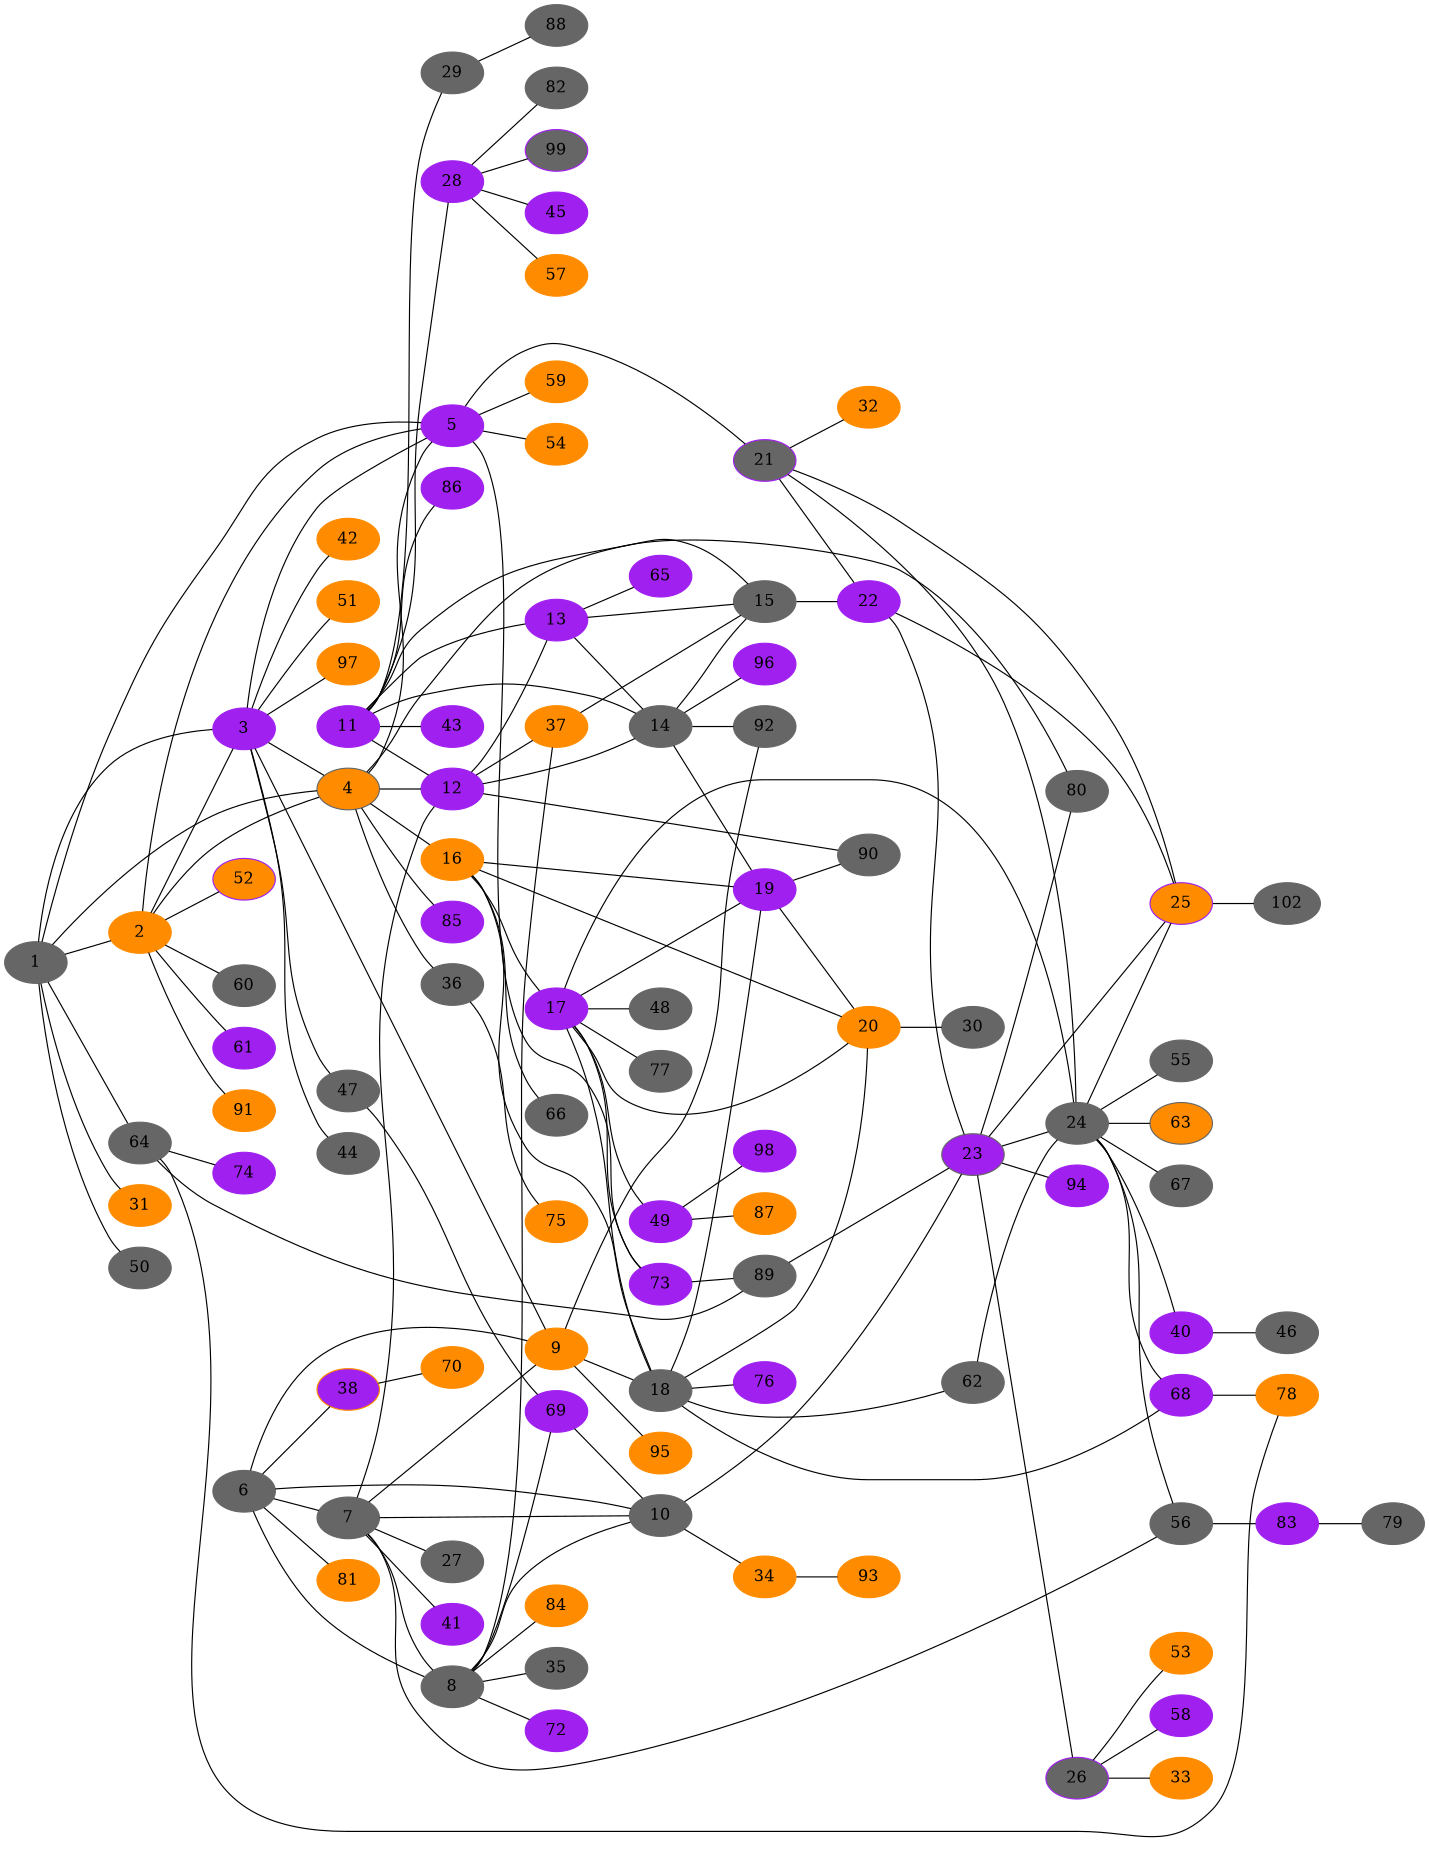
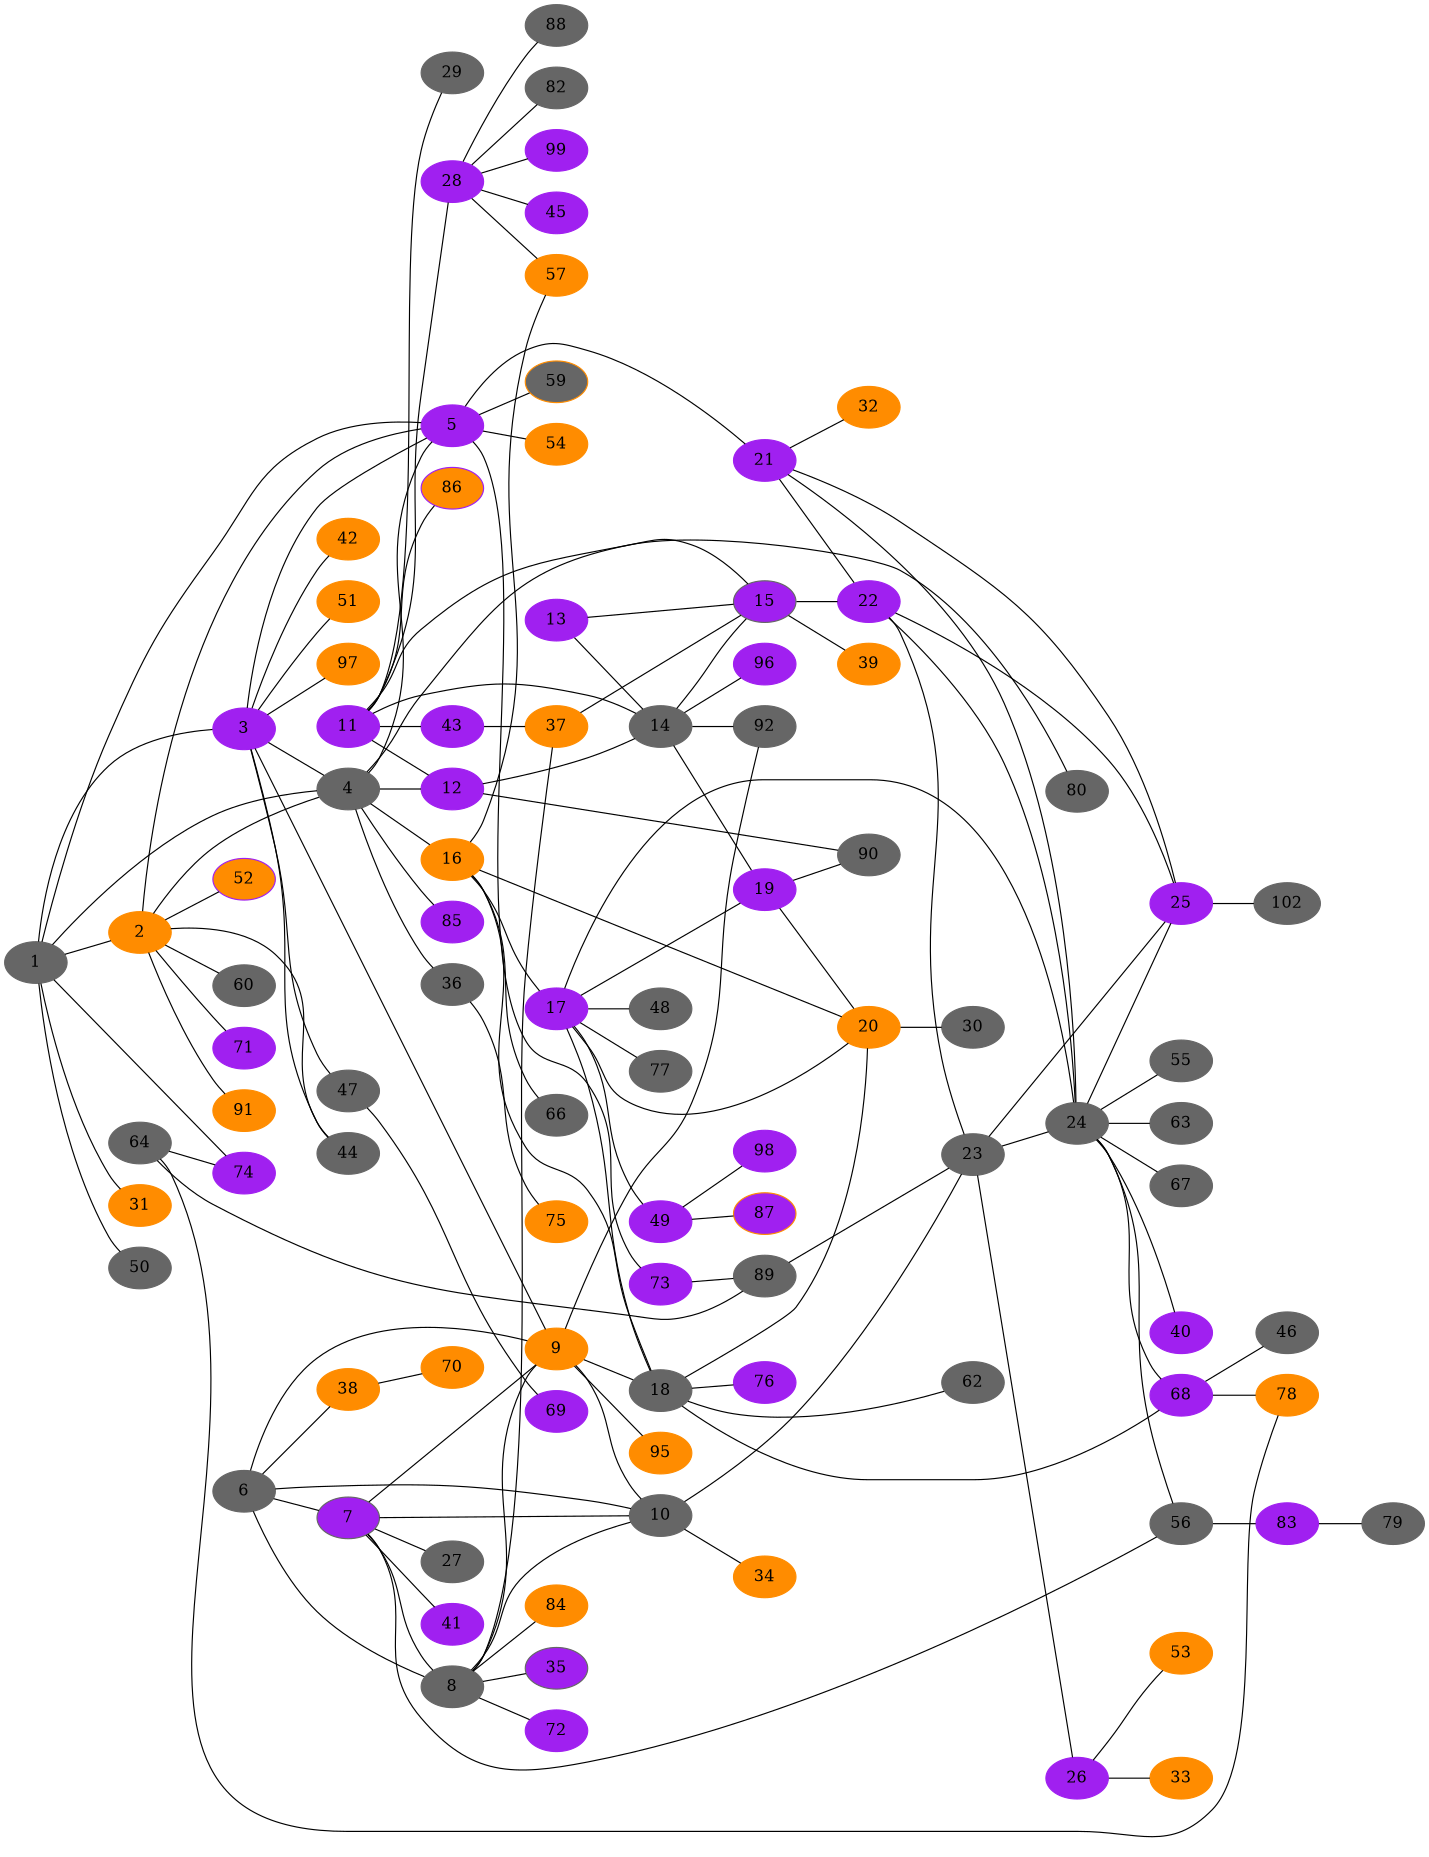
edge "88" -- "29": now "88" -- "28"
node "99": fillcolor gray40 -> purple
node "59": fillcolor darkorange -> gray40
node "21": fillcolor gray40 -> purple
node "86": fillcolor purple -> darkorange
node "65": removed
node "15": fillcolor gray40 -> purple
edge "13" -- "11": removed
node "39": added
edge "13" -- "12": removed
edge "37" -- "12": now "37" -- "43"
node "4": fillcolor darkorange -> gray40
edge "3" -- "2": now "44" -- "2"
edge "16" -- "19": now "16" -- "57"
node "25": fillcolor darkorange -> purple
edge "80" -- "23": removed
node "61": label "61" -> "71"
edge "1" -- "64": now "1" -- "74"
node "63": fillcolor darkorange -> gray40
edge "19" -- "18": removed
edge "17" -- "73": removed
edge "12" -- "7": removed
node "23": fillcolor purple -> gray40
node "94": removed
node "87": fillcolor darkorange -> purple
edge "24" -- "62": now "24" -- "22"
edge "40" -- "46": now "68" -- "46"
node "38": fillcolor purple -> darkorange
edge "69" -- "10": now "9" -- "10"
node "7": fillcolor gray40 -> purple
edge "69" -- "8": now "9" -- "8"
node "93": removed
node "81": removed
node "35": fillcolor gray40 -> purple
node "58": removed
node "26": fillcolor gray40 -> purple
